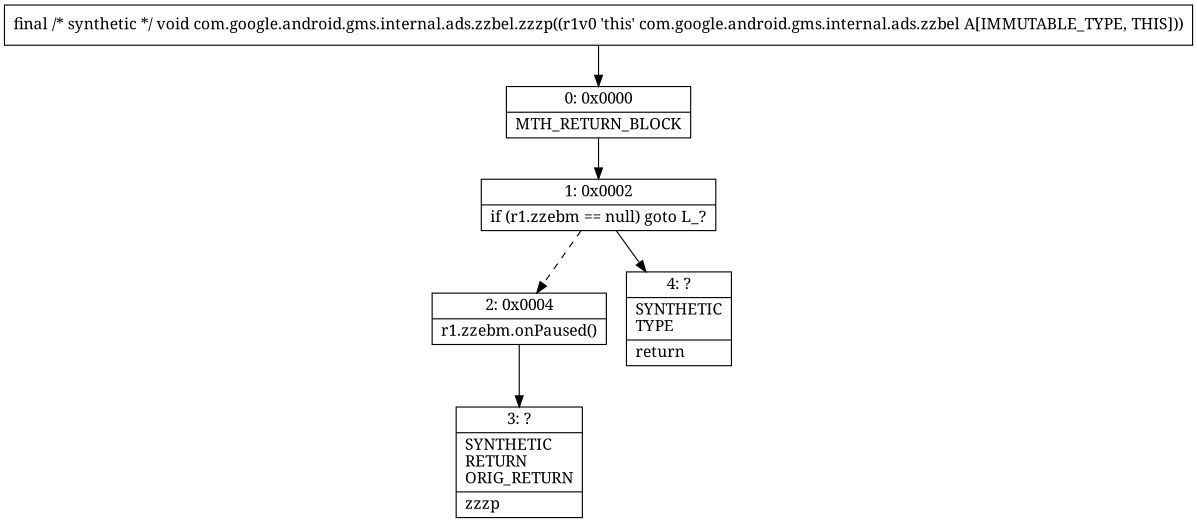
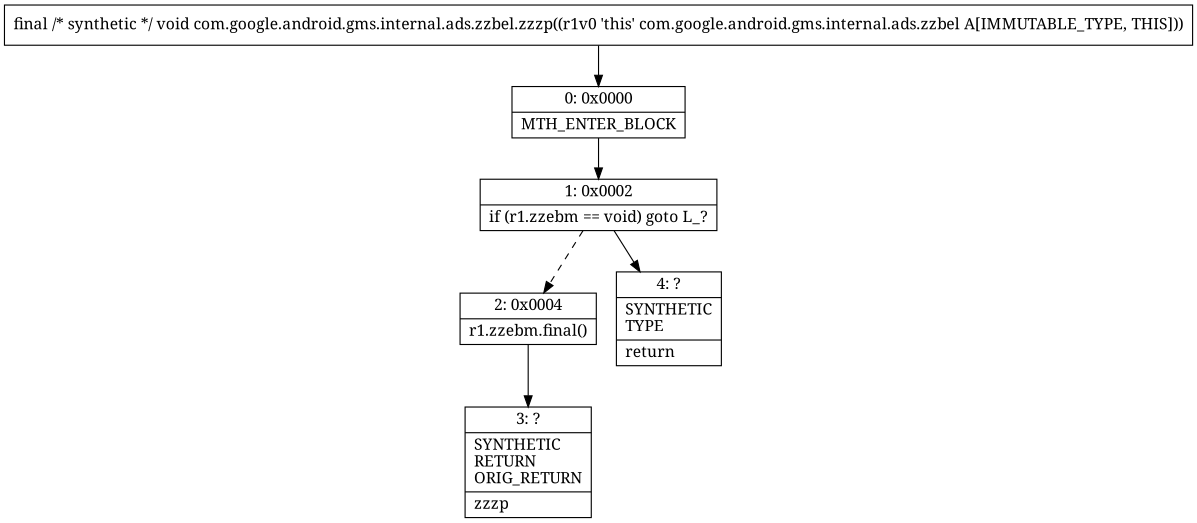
node "0: 0x0000": text "MTH_RETURN_BLOCK" -> "MTH_ENTER_BLOCK"
node "1: 0x0002": text "if (r1.zzebm == null) goto L_?" -> "if (r1.zzebm == void) goto L_?"
node "2: 0x0004": text "r1.zzebm.onPaused()" -> "r1.zzebm.final()"
